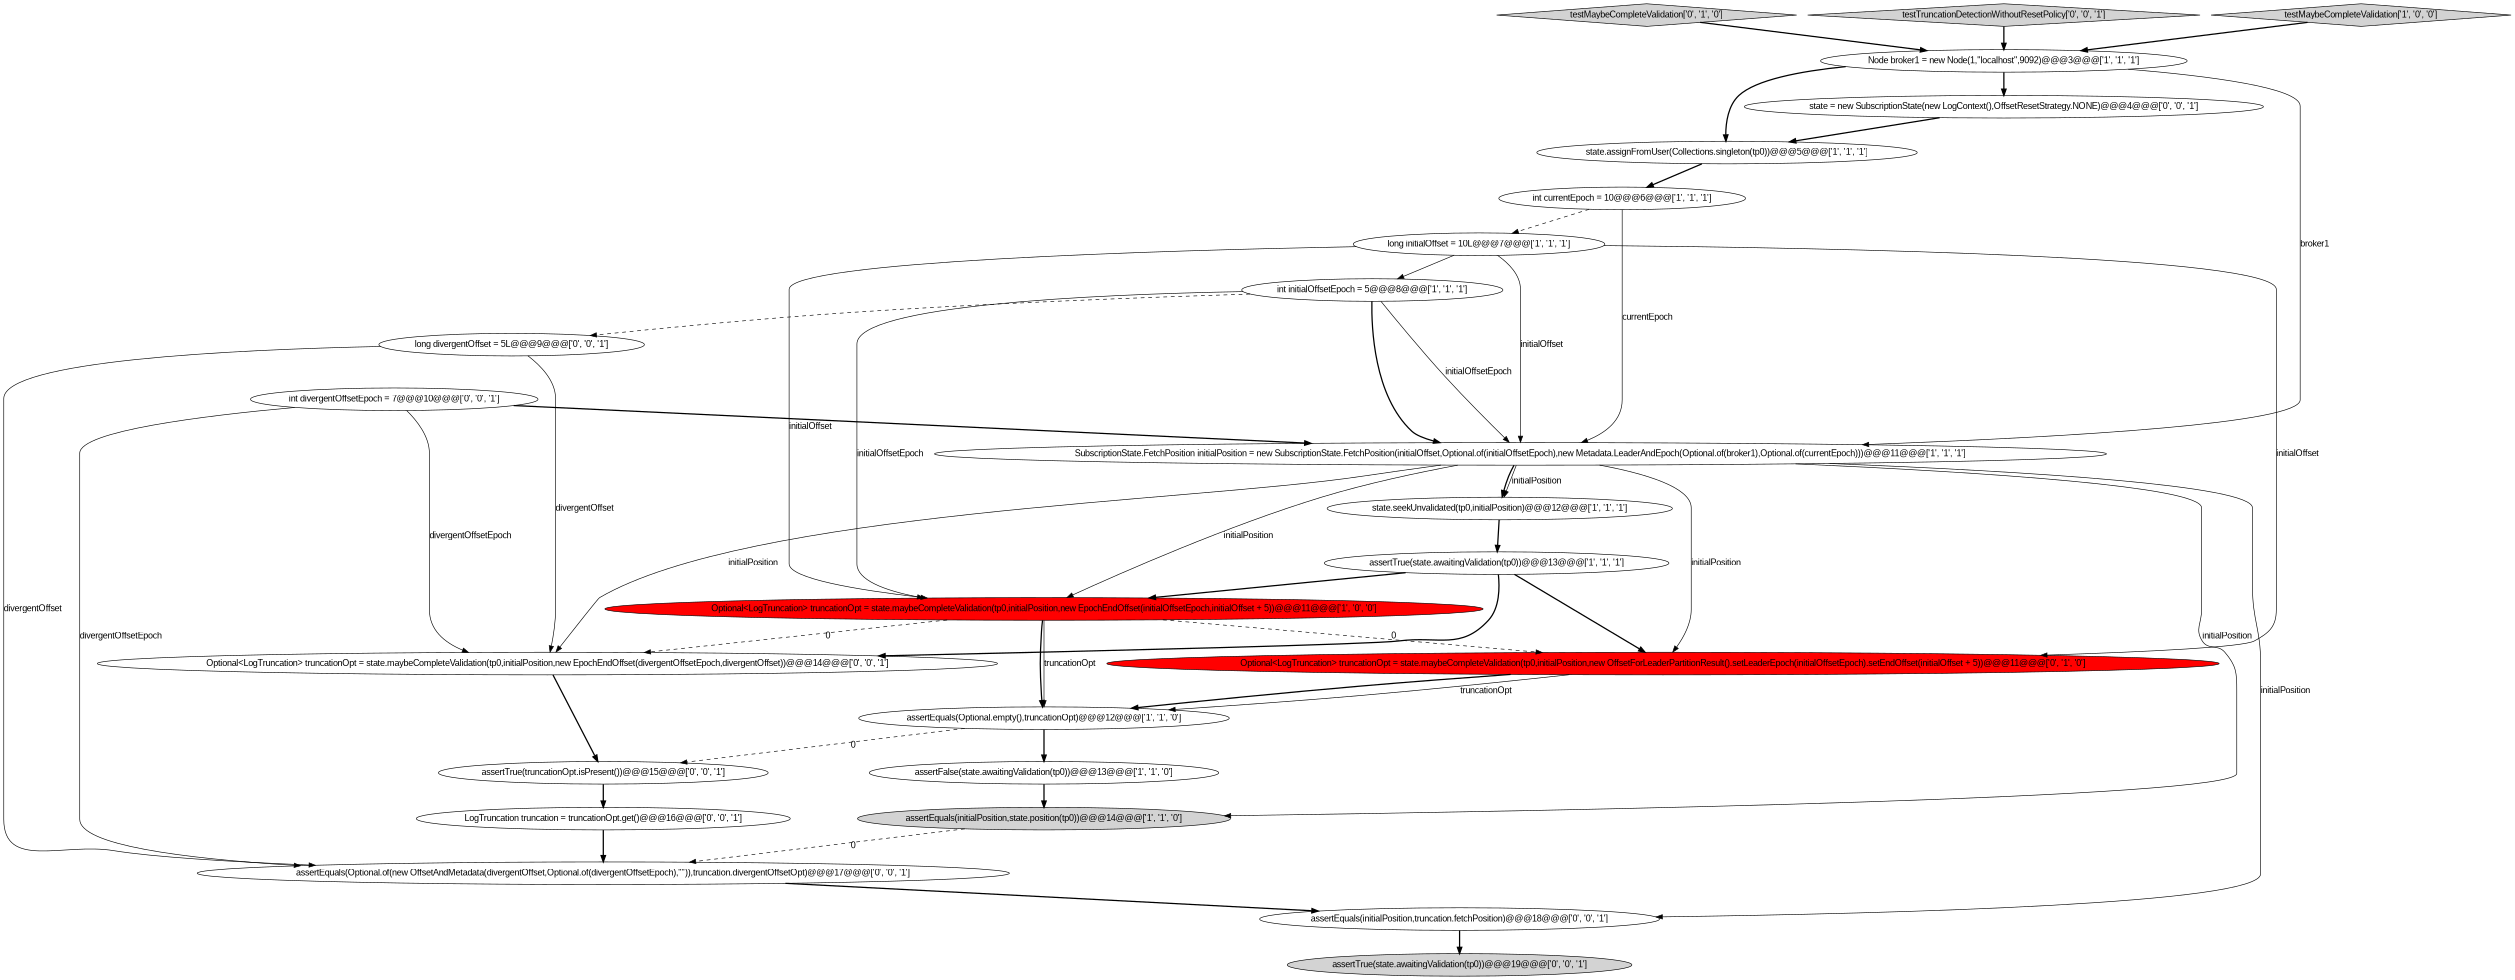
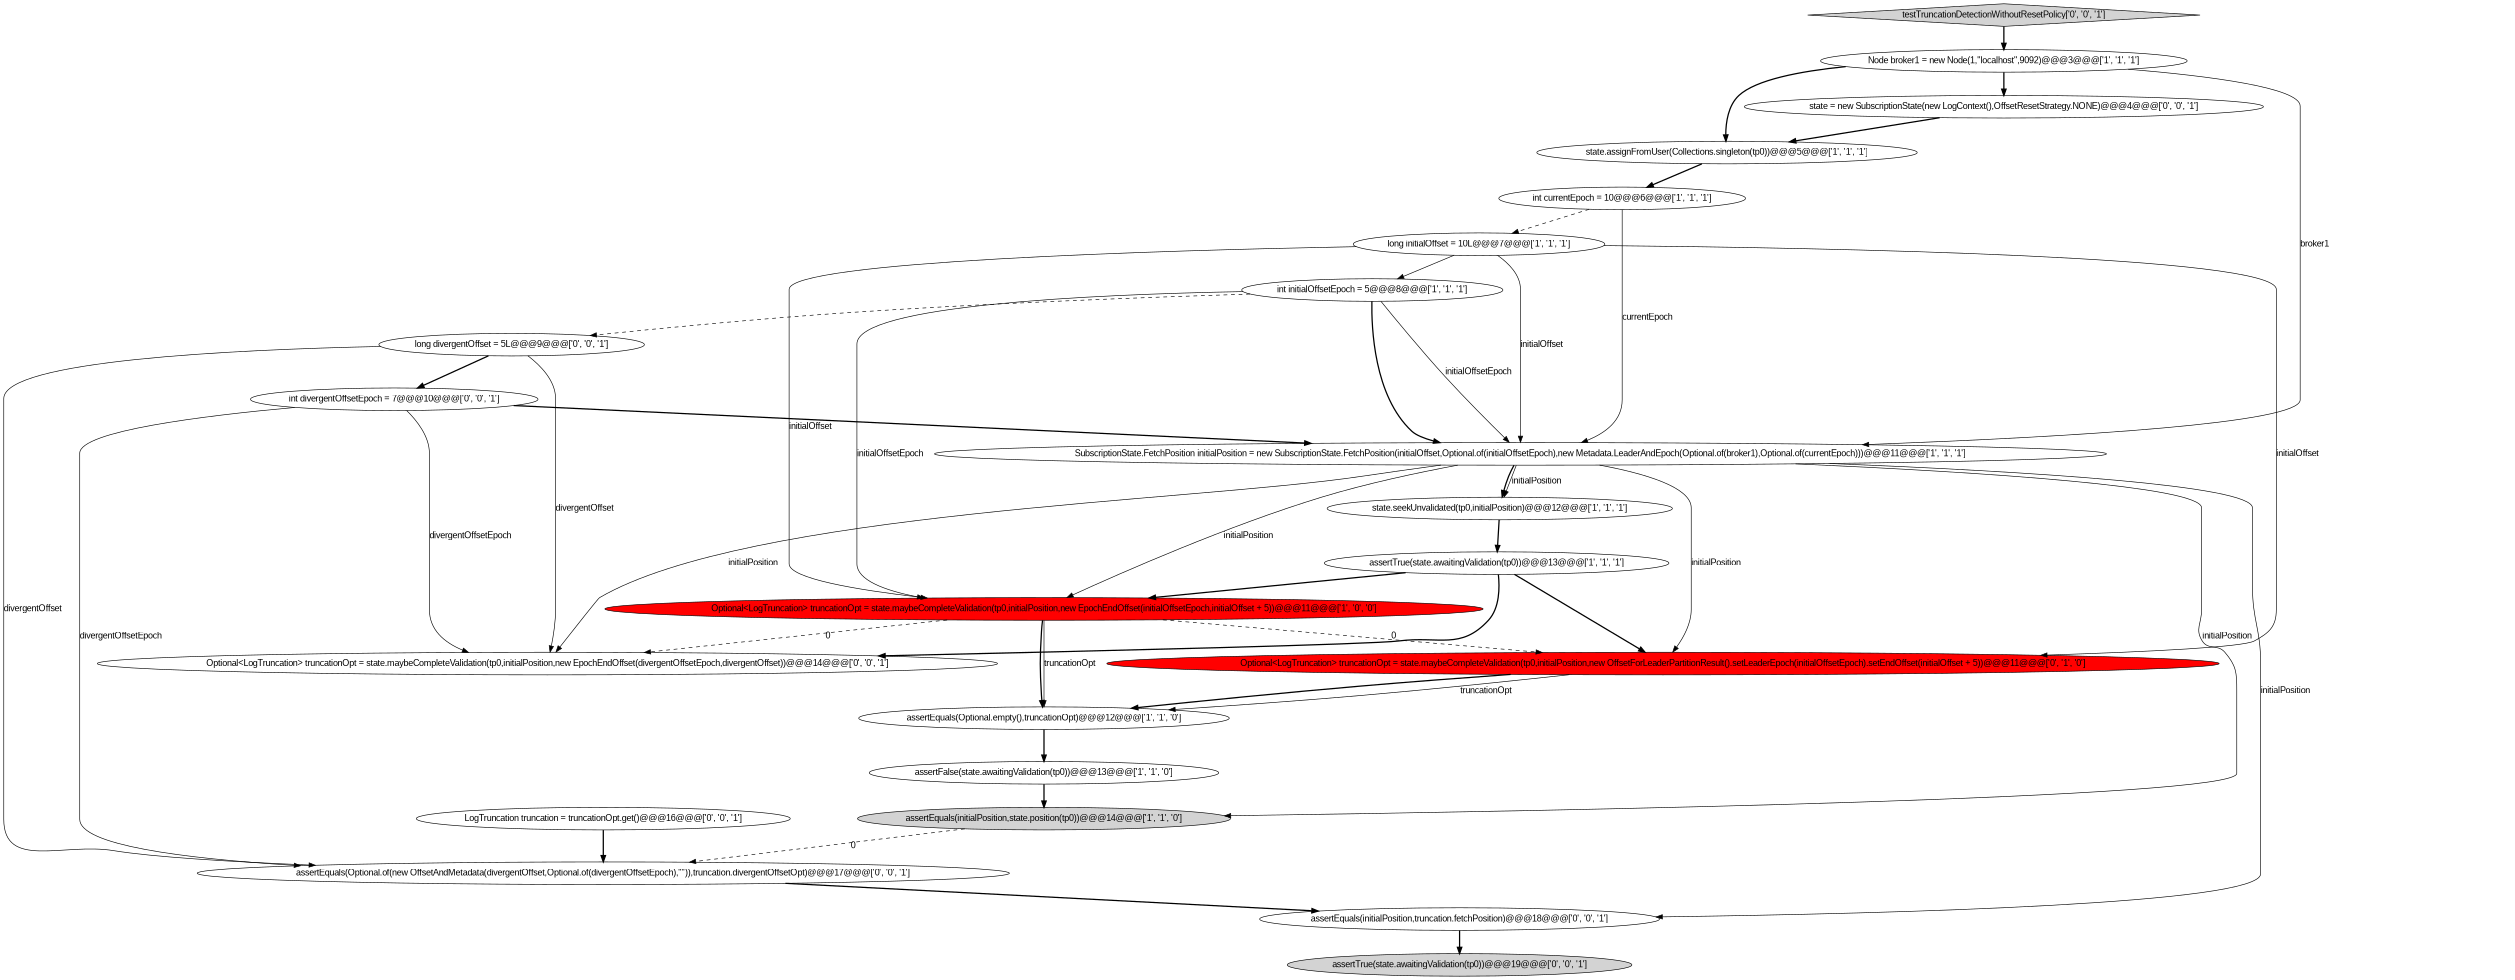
node "testMaybeCompleteValidation['0', '1', '0']": removed
node "testMaybeCompleteValidation['1', '0', '0']": removed
edge "long divergentOffset = 5L@@@9@@@['0', '0', '1']" -> "int divergentOffsetEpoch = 7@@@10@@@['0', '0', '1']": added
node "assertTrue(truncationOpt.isPresent())@@@15@@@['0', '0', '1']": removed
